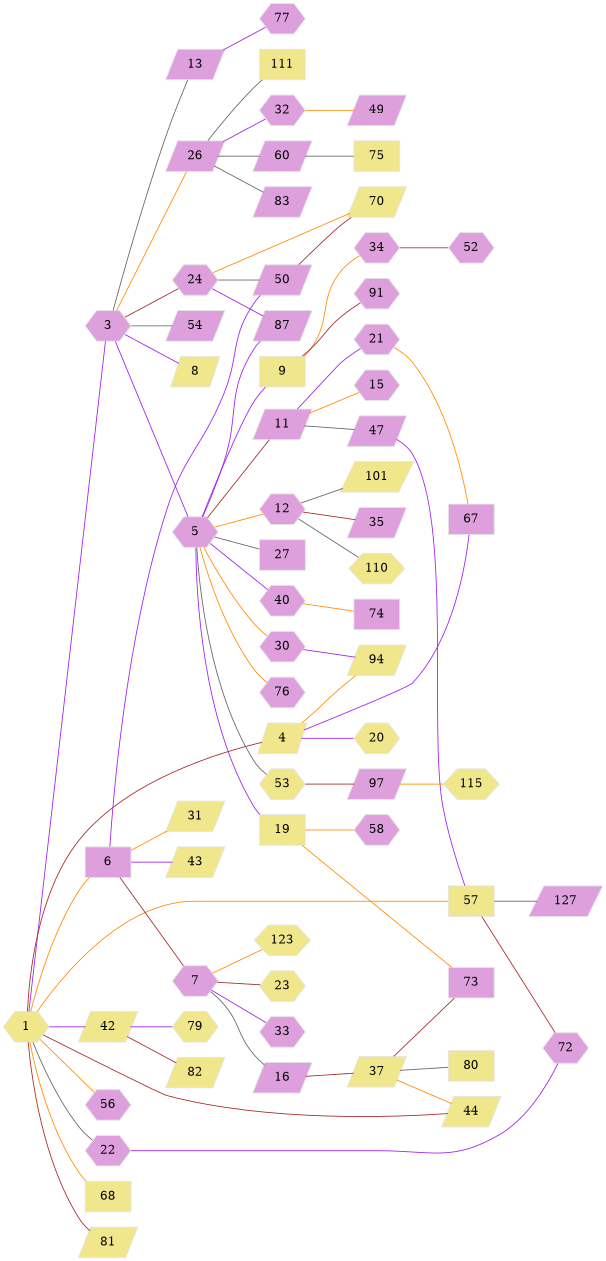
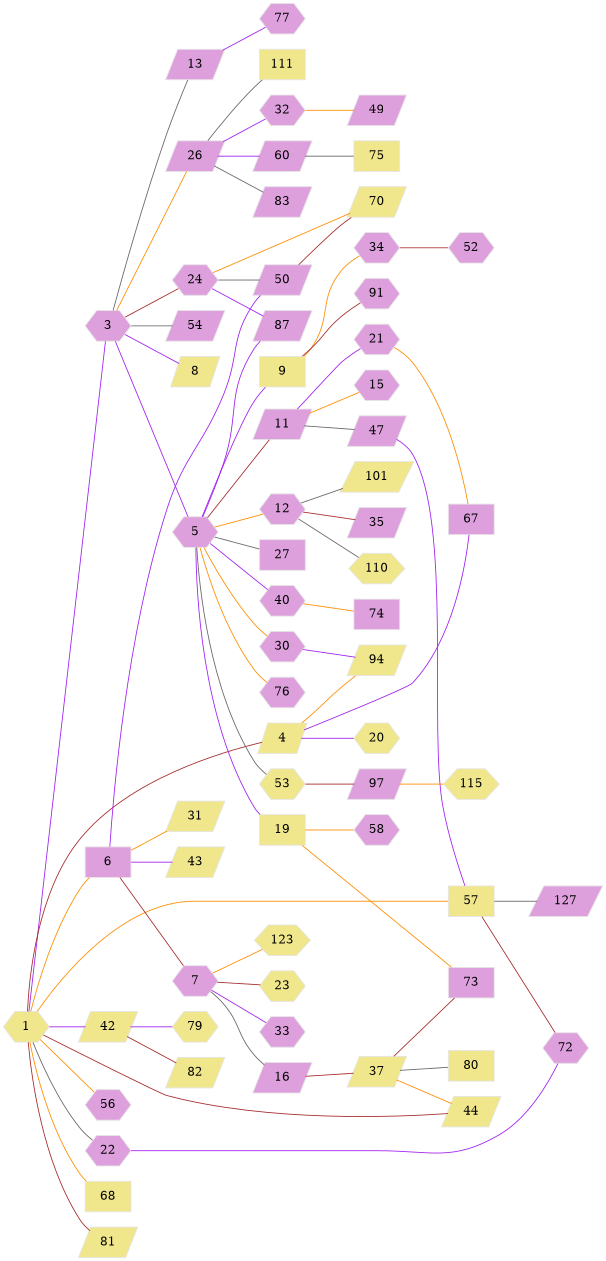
edge "26" -- "60": color gray40 -> purple
